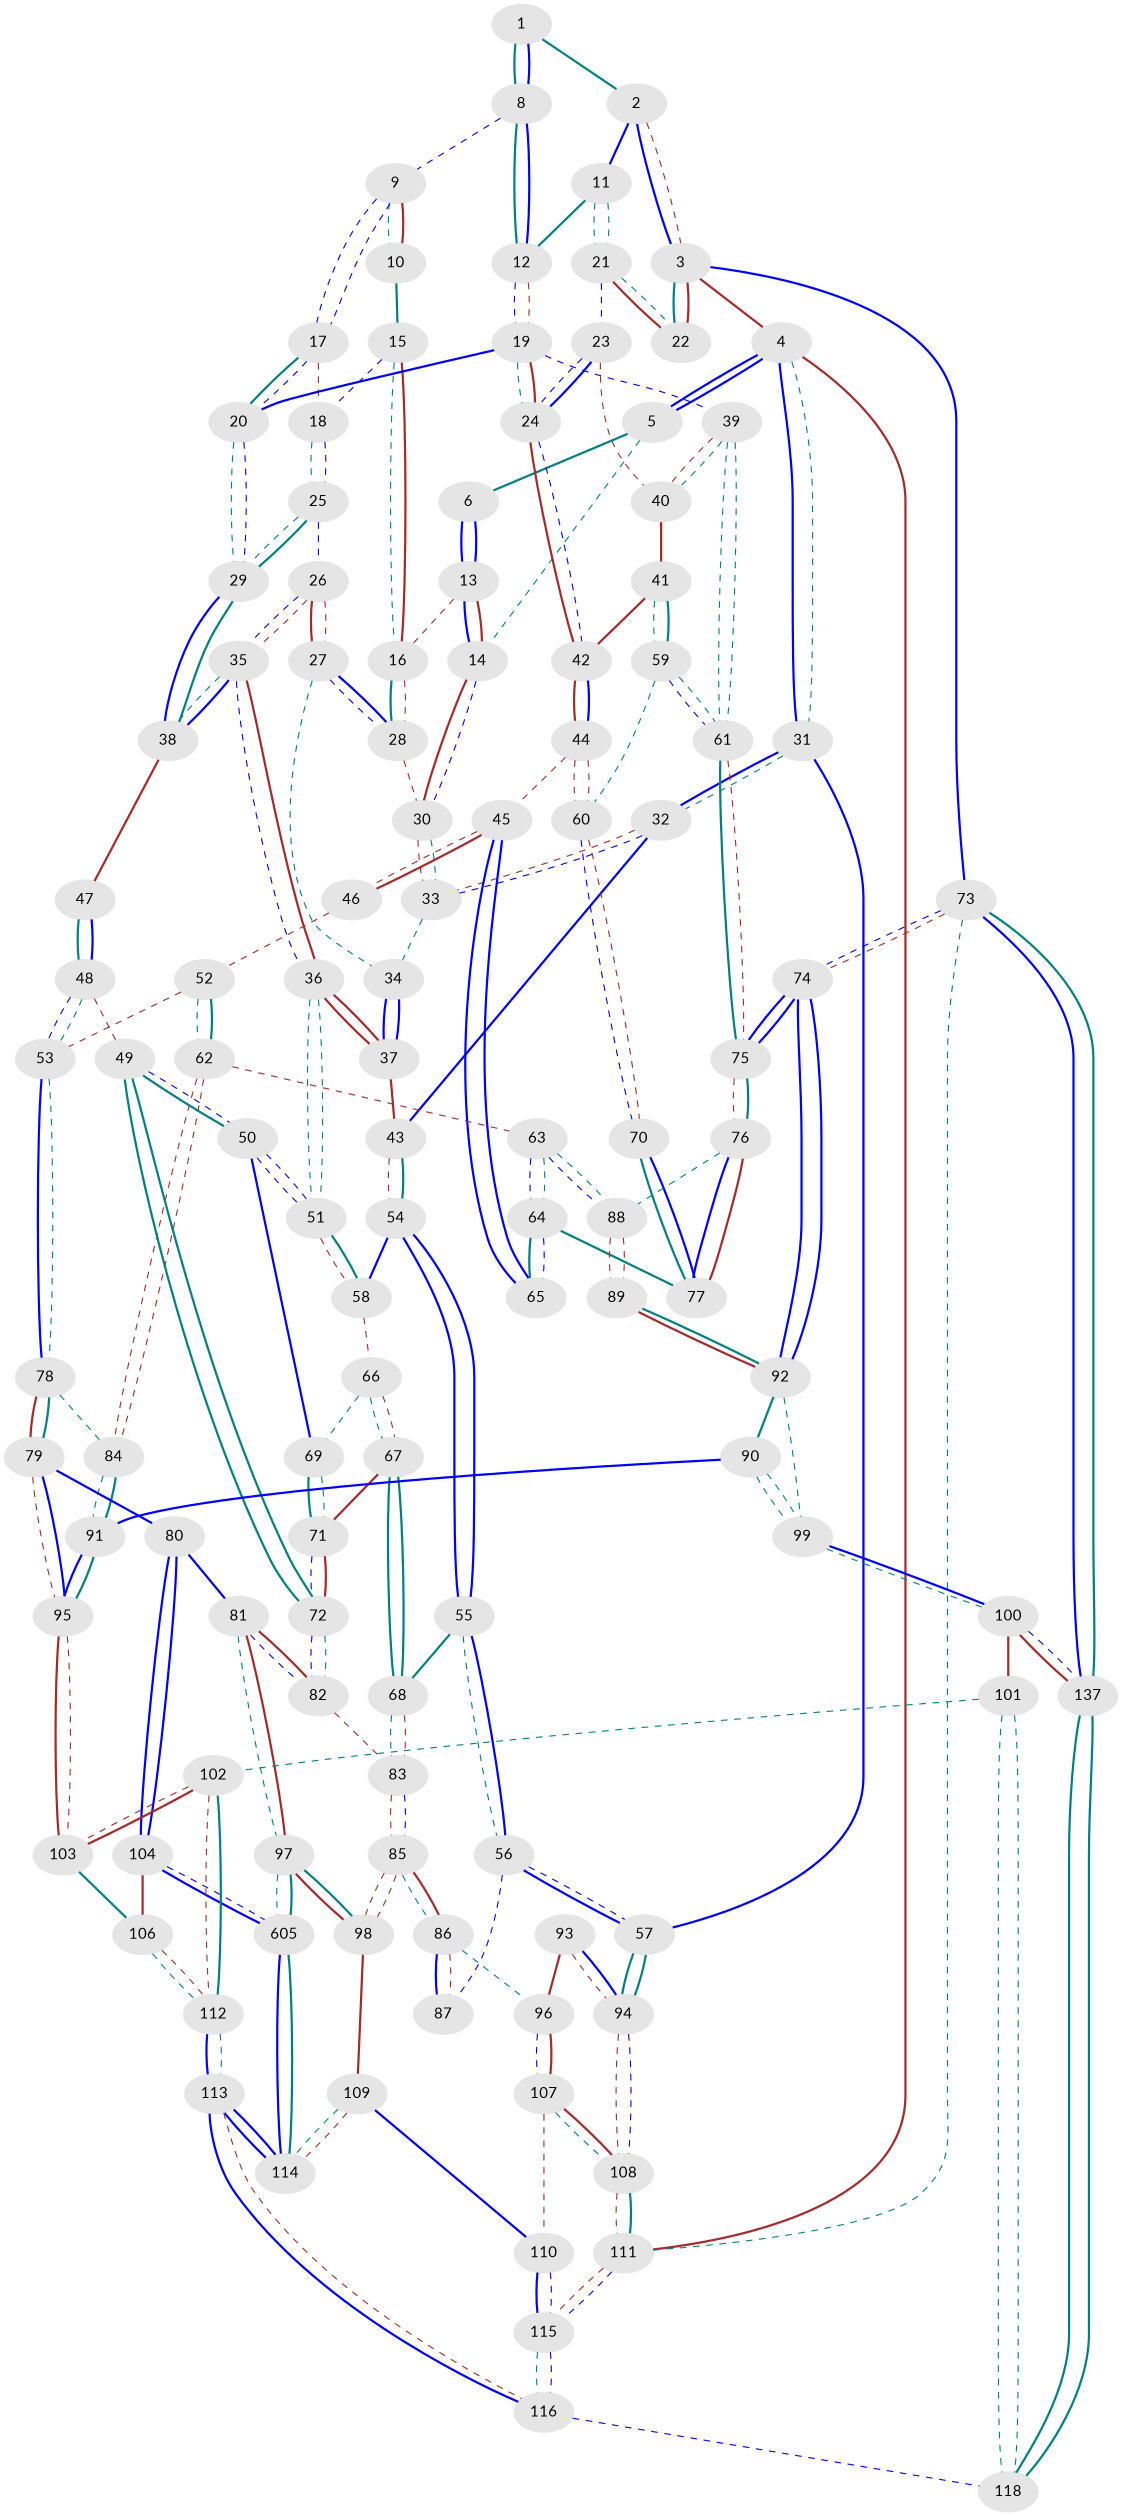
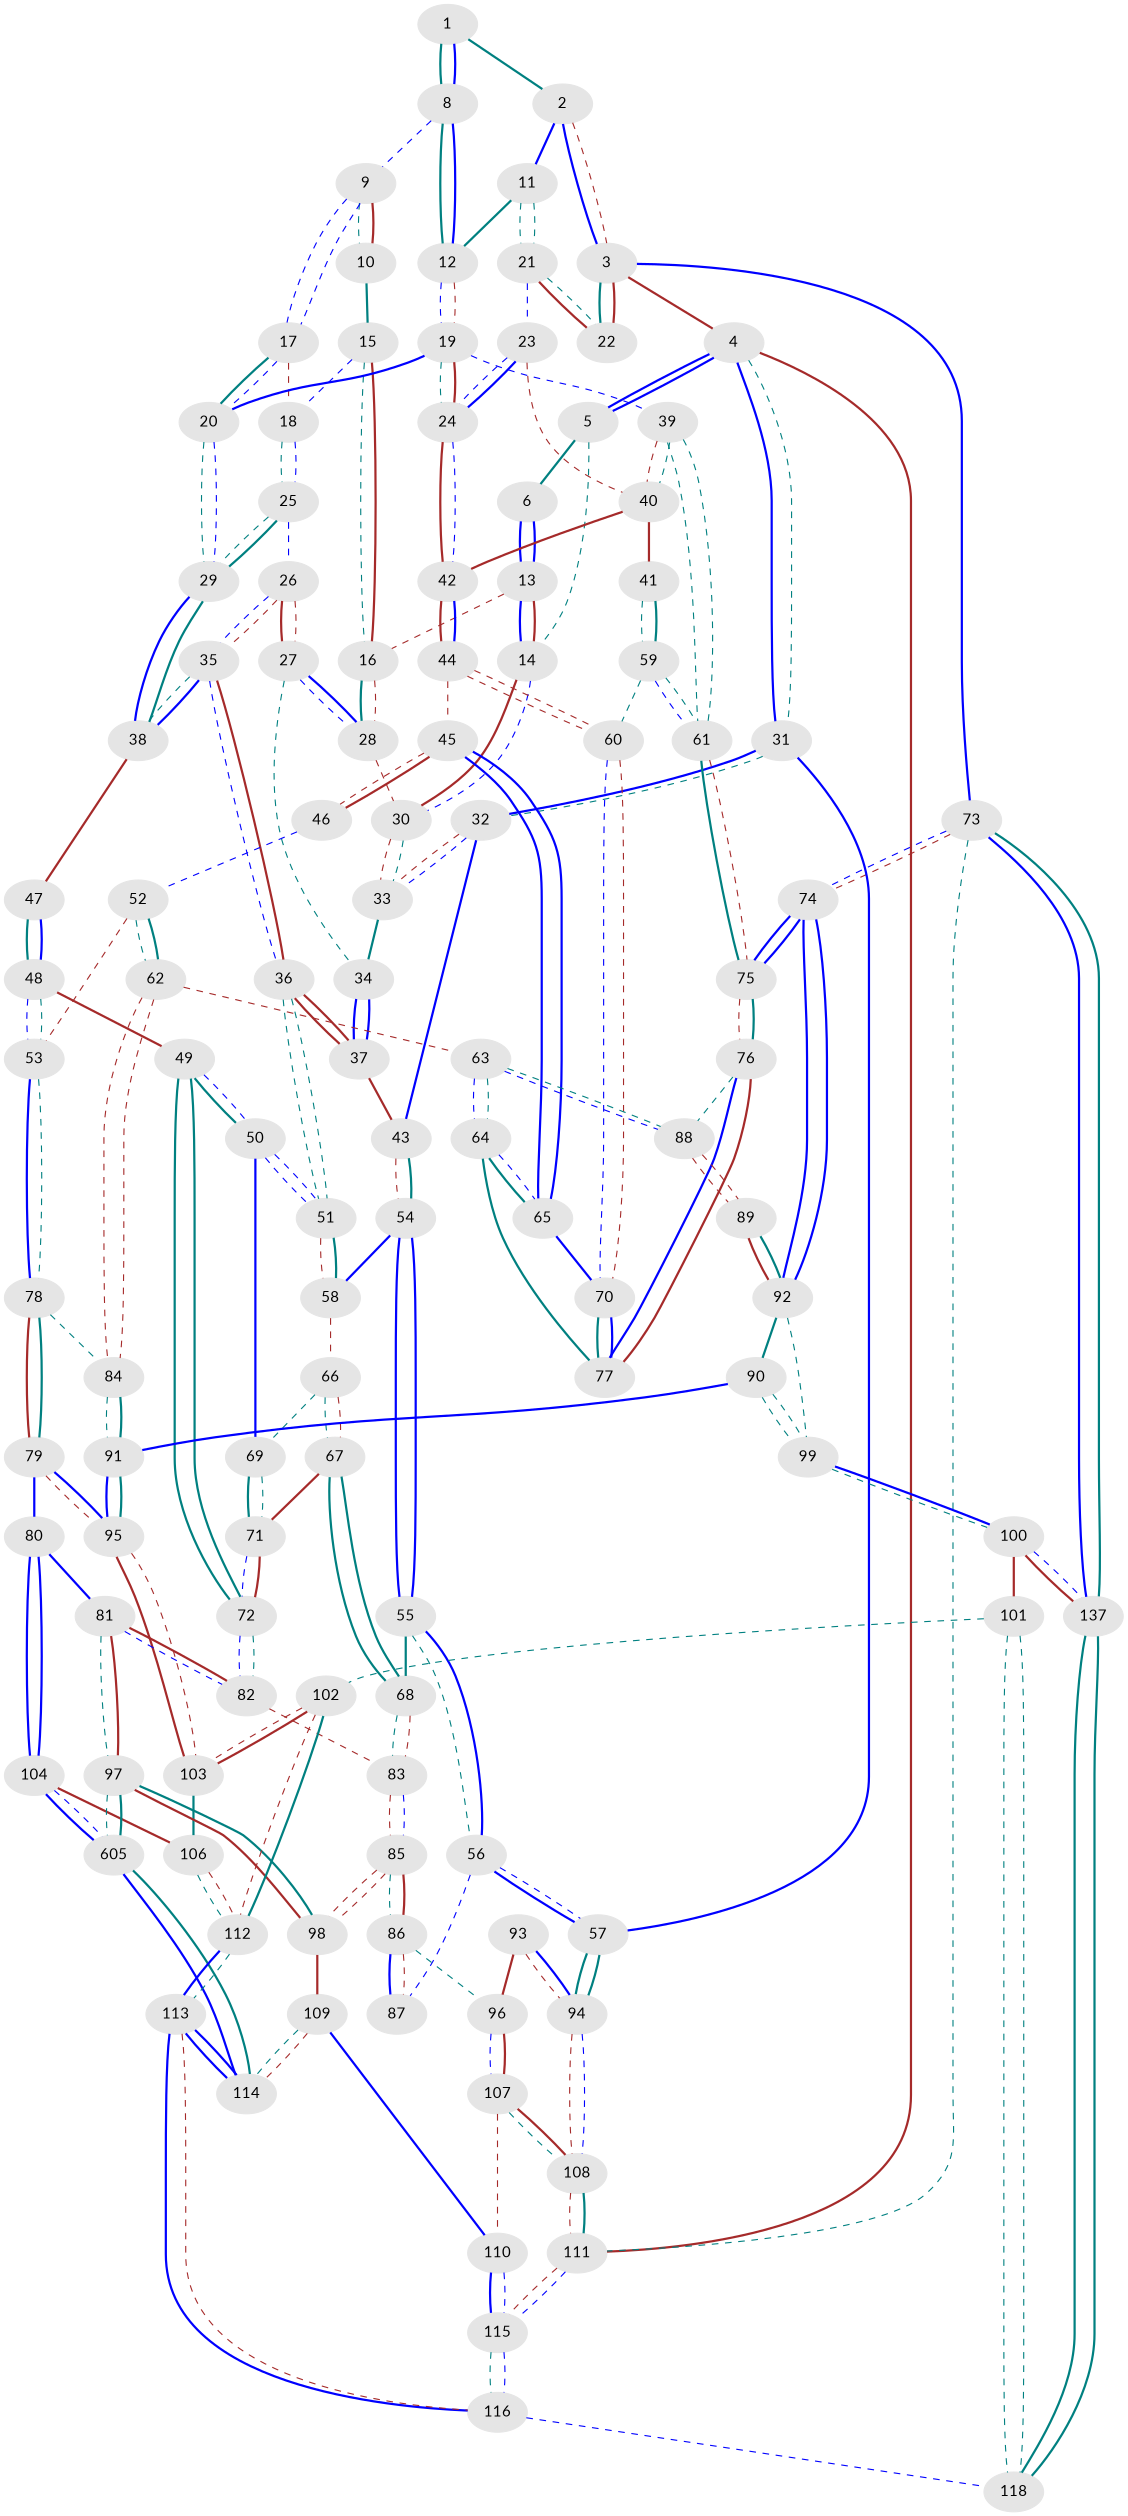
edge "41" -- "42": now "40" -- "42"
edge "33" -- "34": style dashed -> bold
edge "46" -- "52": color brown -> blue
edge "48" -- "49": style dashed -> bold
edge "65" -- "70": added
